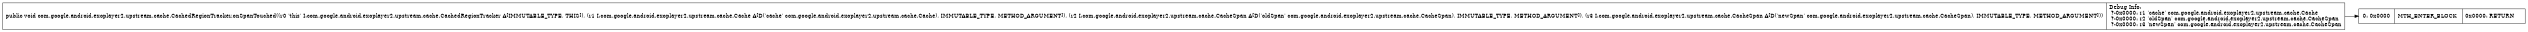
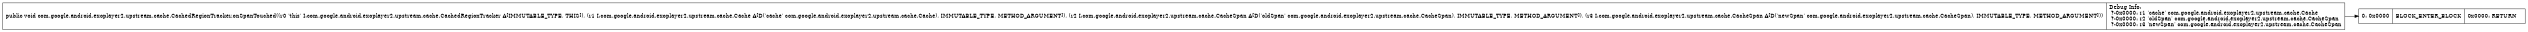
node "0: 0x0000": text "MTH_ENTER_BLOCK" -> "BLOCK_ENTER_BLOCK"
